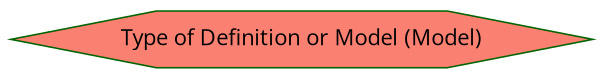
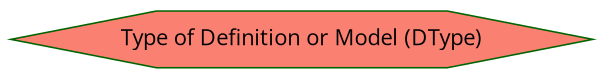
node "Type of Definition or Model (Model)": label "Type of Definition or Model (Model)" -> "Type of Definition or Model (DType)"
